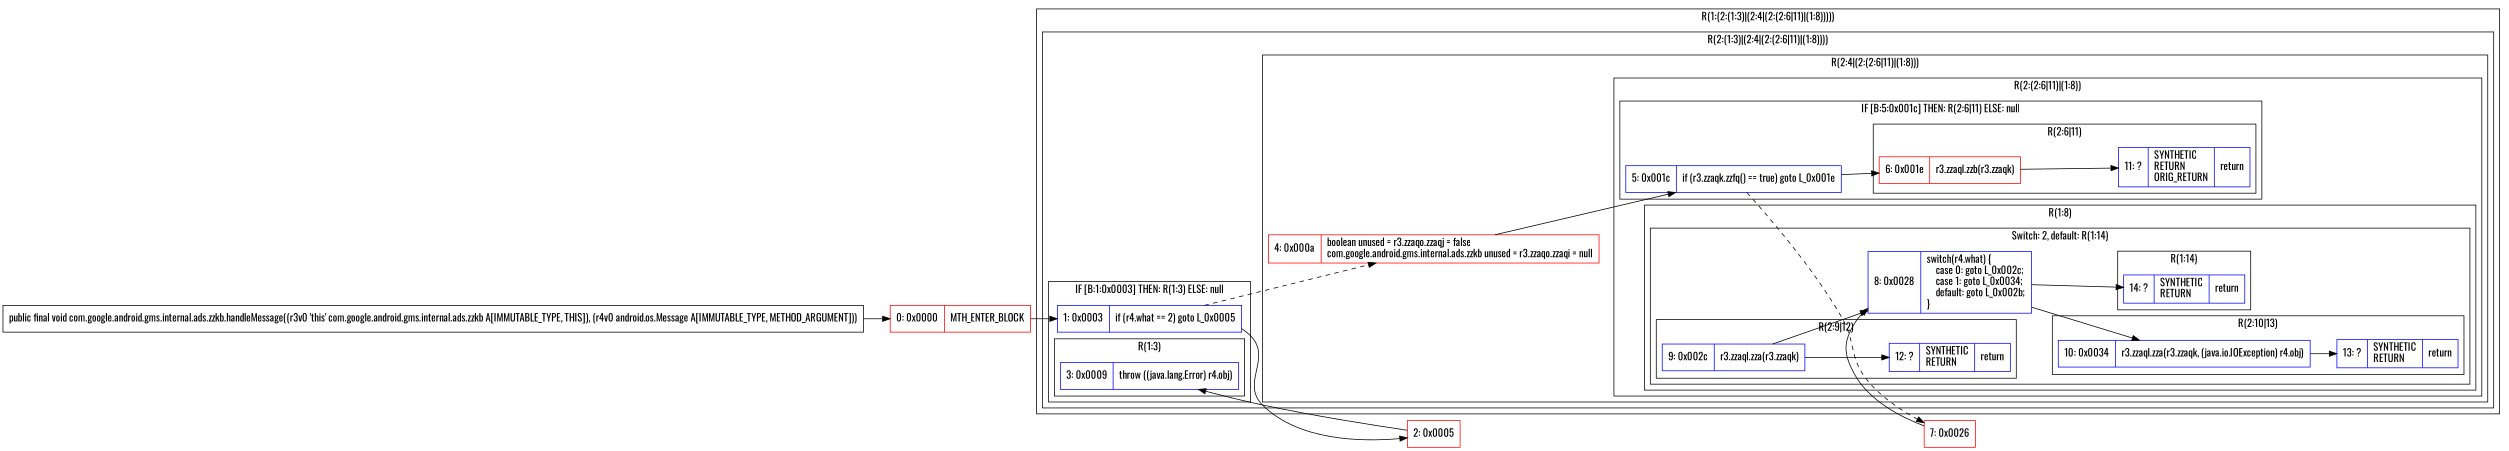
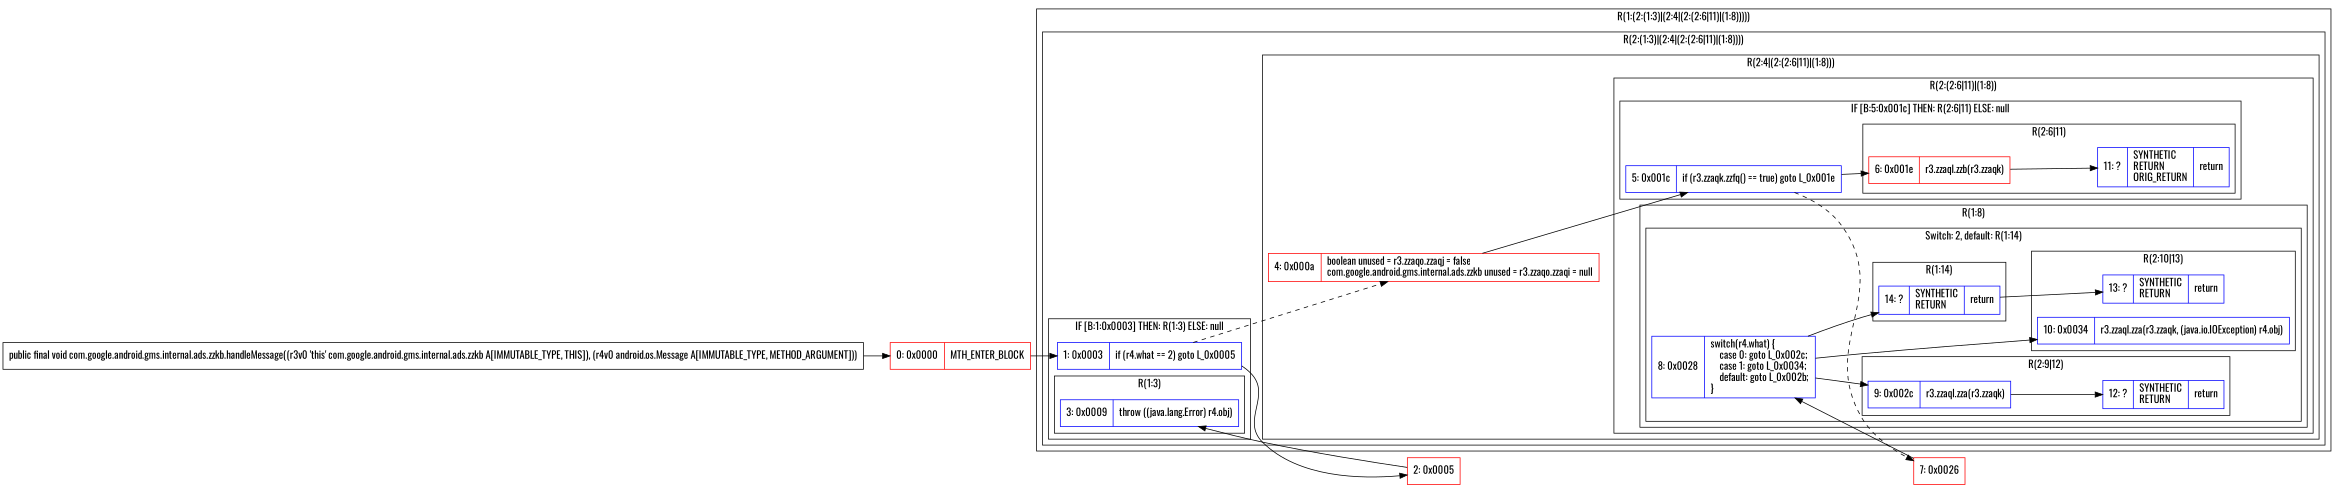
edge "9: 0x002c" -> "8: 0x0028": reversed
edge "10: 0x0034" -> "13: ?": now "14: ?" -> "13: ?"
